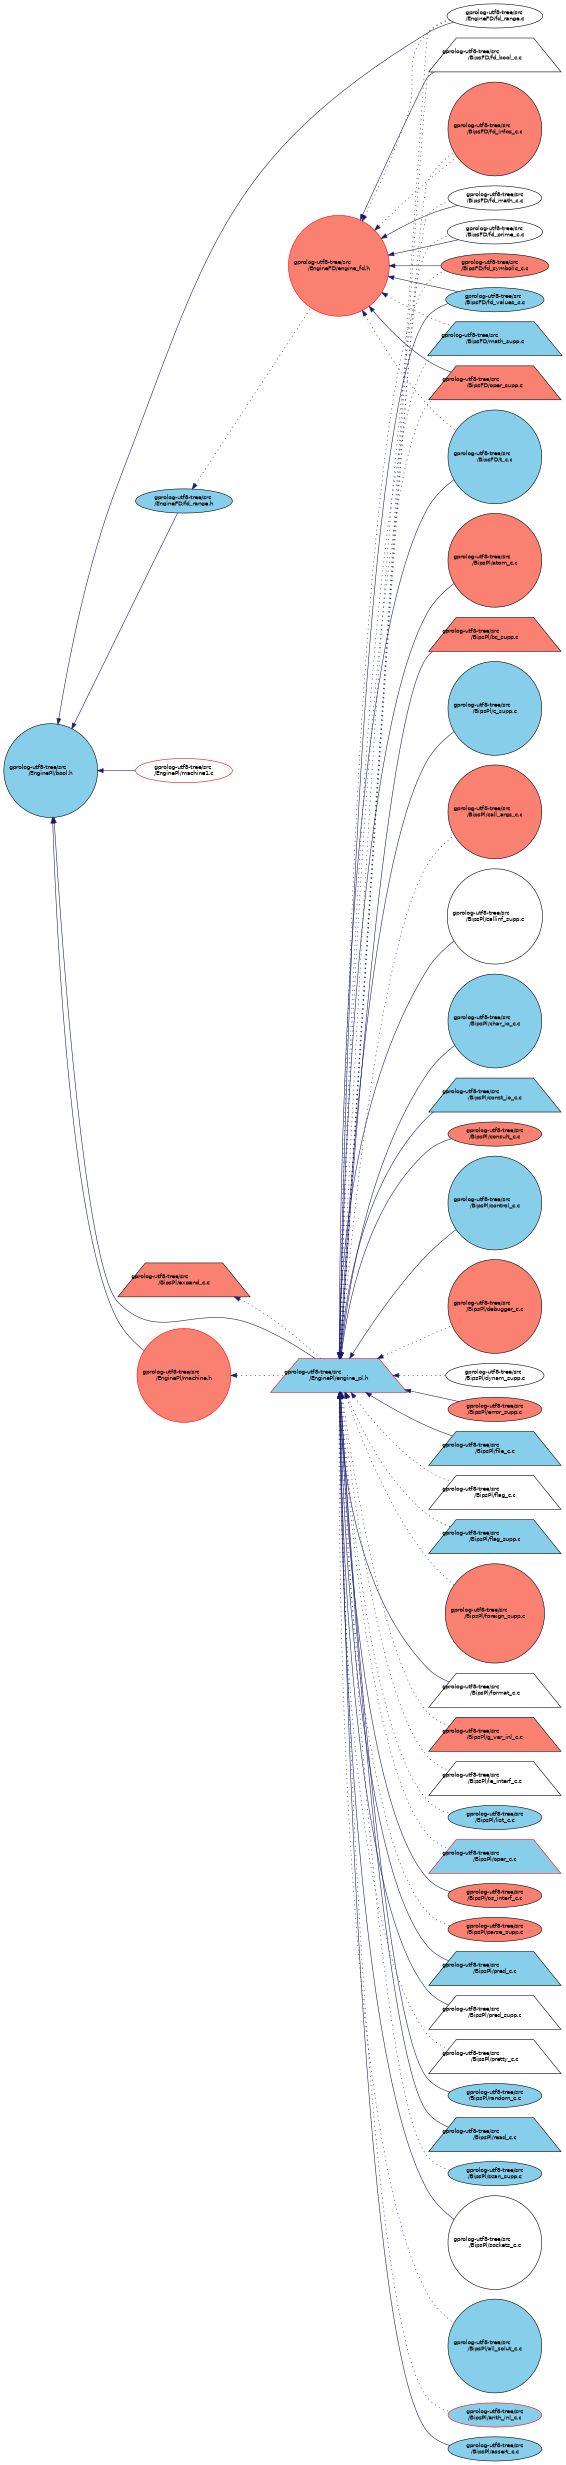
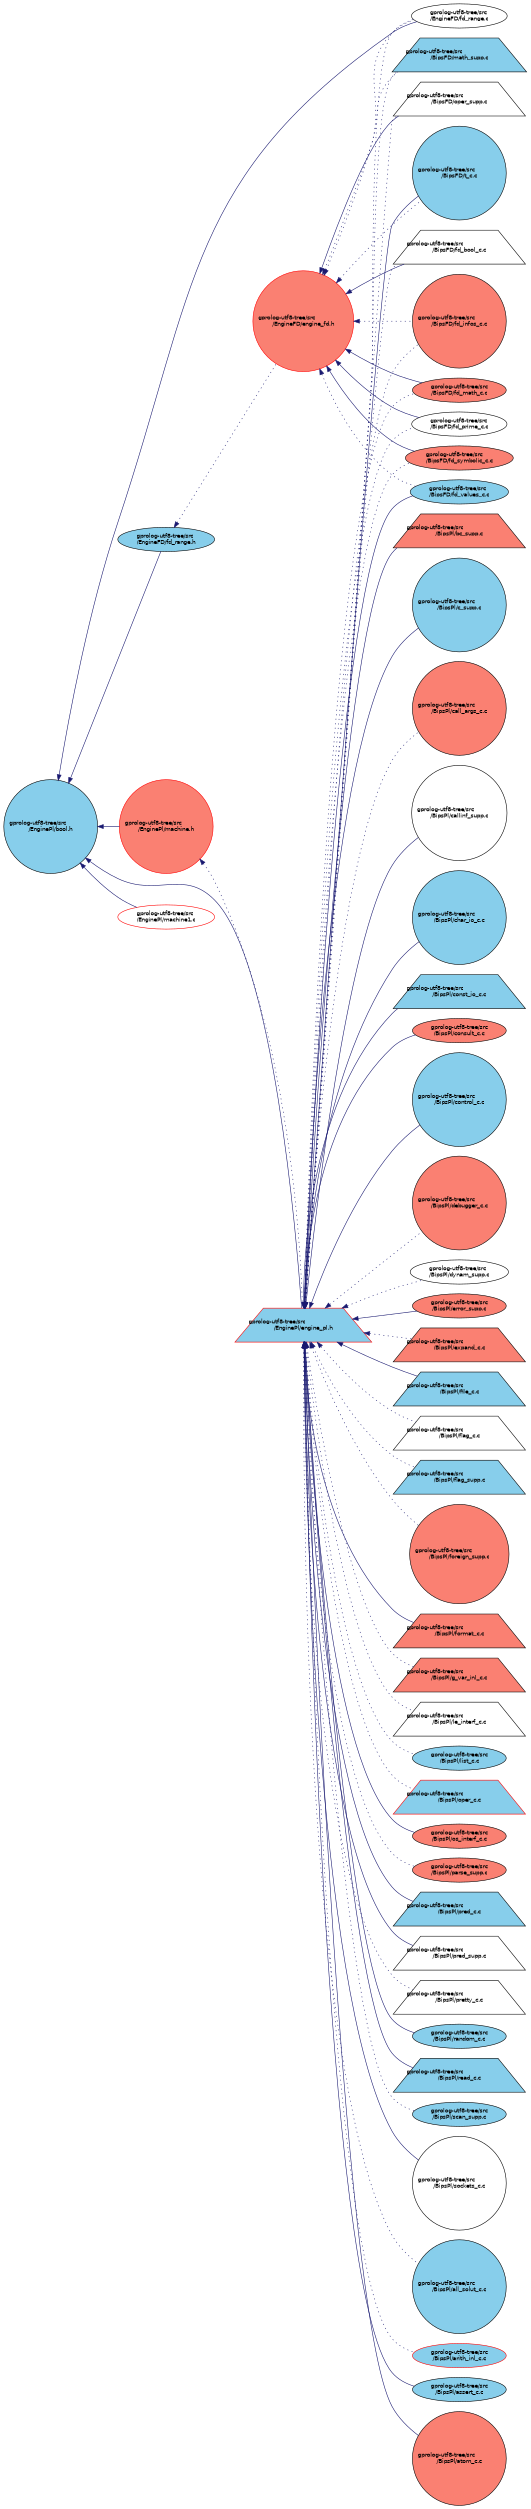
node "gprolog-utf8-tree/src /BipsFD/fd_math_c.c": fillcolor white -> salmon
edge "gprolog-utf8-tree/src /BipsFD/fd_values_c.c" -> "gprolog-utf8-tree/src /EngineFD/engine_fd.h": style solid -> dotted
node "gprolog-utf8-tree/src /BipsFD/oper_supp.c": fillcolor salmon -> white
edge "gprolog-utf8-tree/src /EnginePl/engine_pl.h" -> "gprolog-utf8-tree/src /BipsPl/expand_c.c": reversed
node "gprolog-utf8-tree/src /BipsPl/format_c.c": fillcolor white -> salmon
